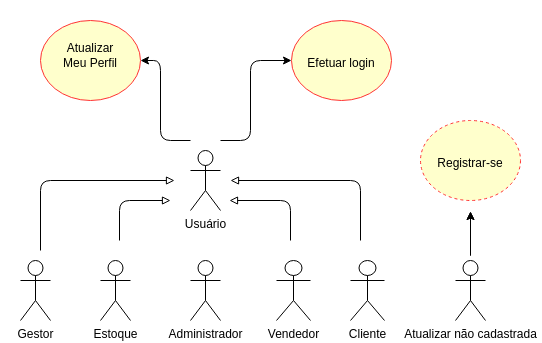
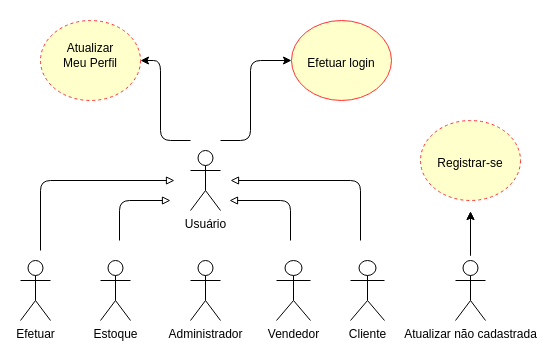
node "Atualizar Meu Perfil": style solid -> dashed
node "Gestor": label "Gestor" -> "Efetuar"
